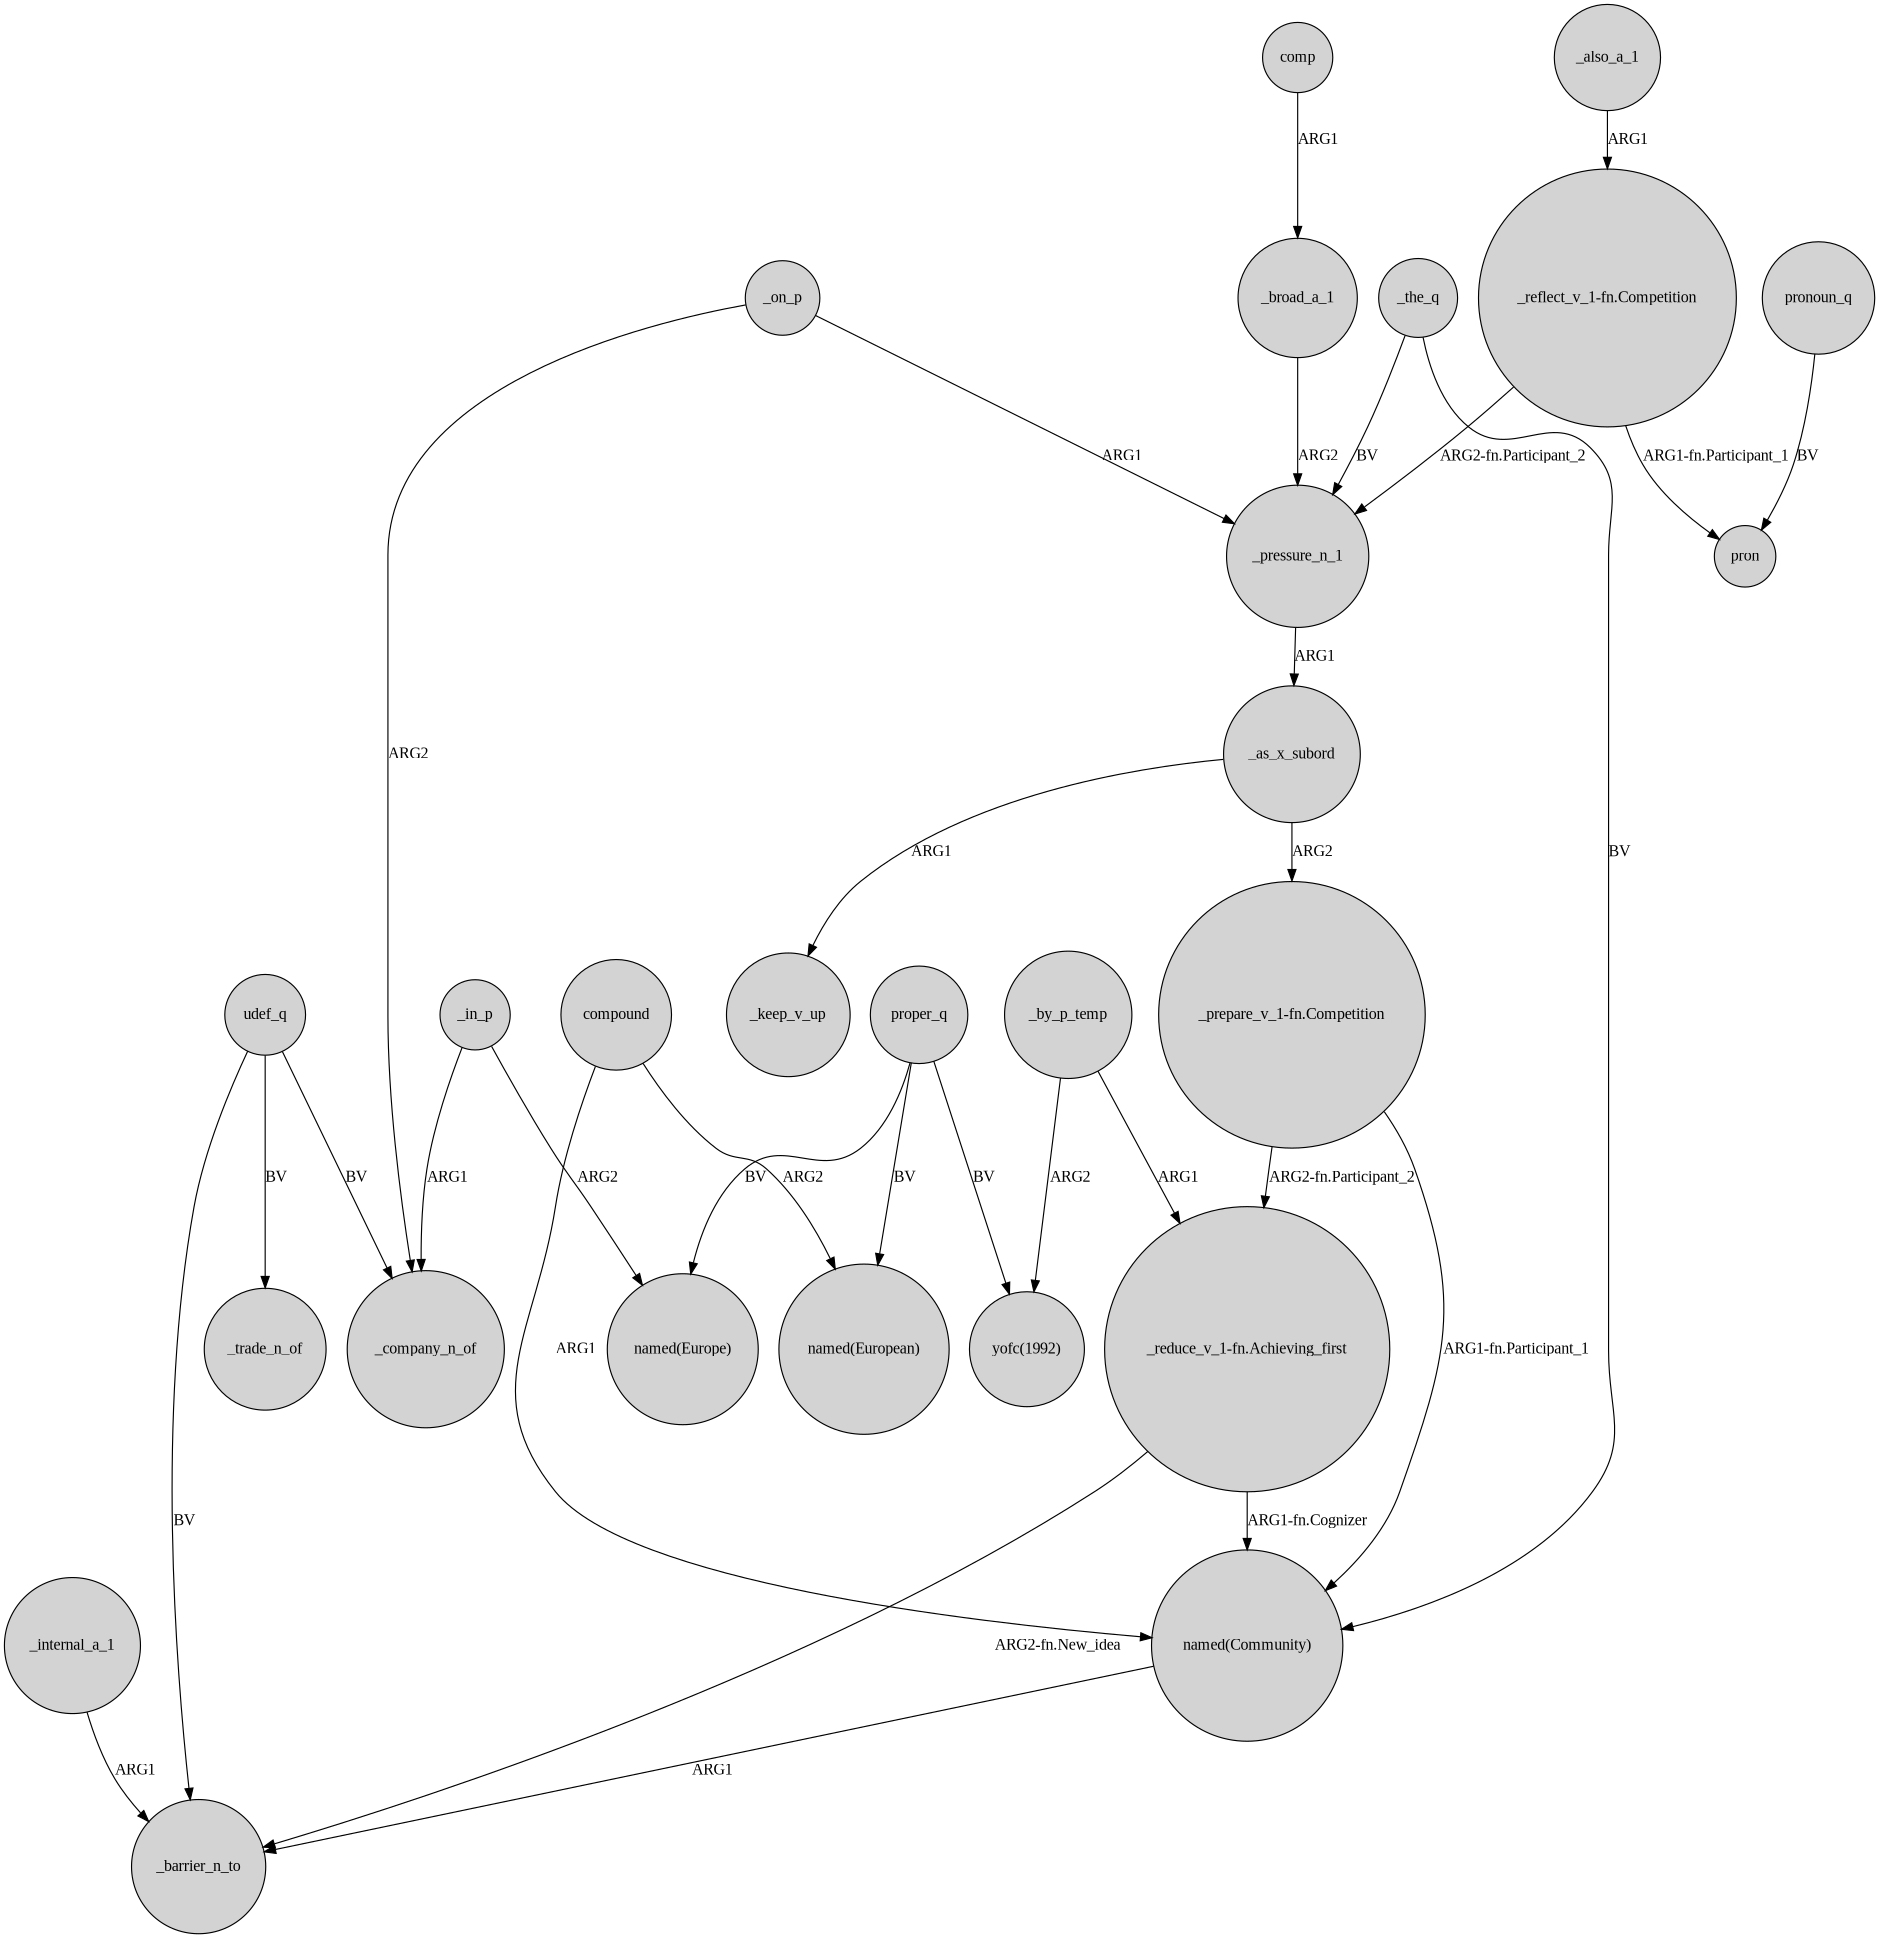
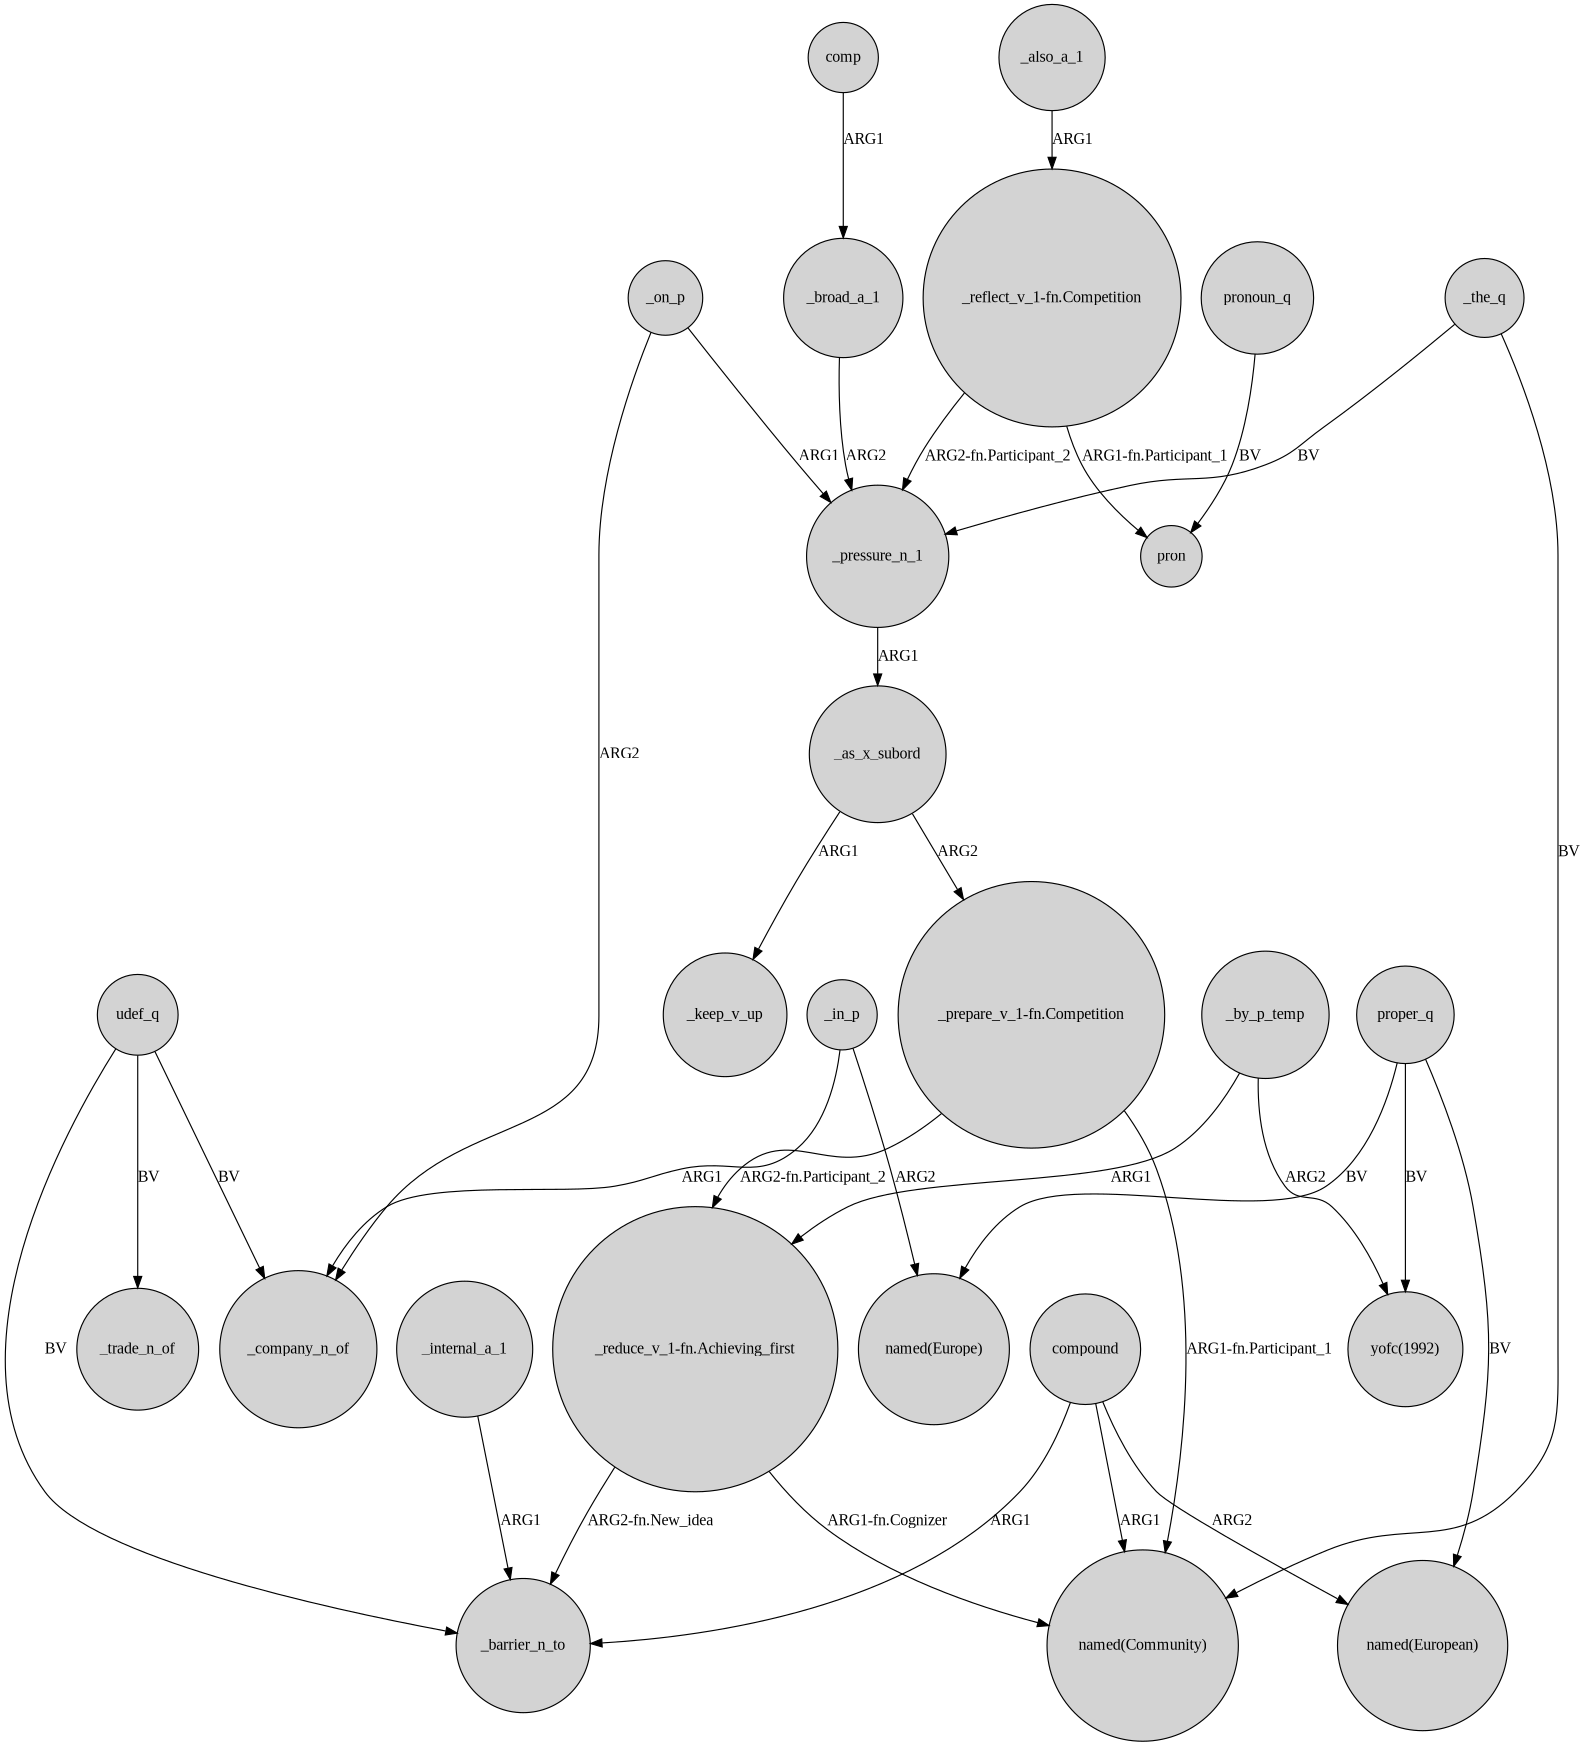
edge "named(Community)" -> "_barrier_n_to": now "compound" -> "_barrier_n_to"
